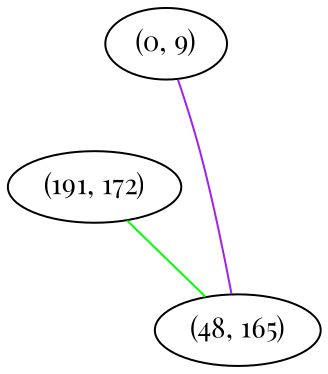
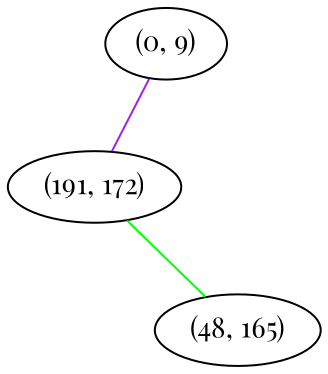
edge "(0, 9)" -- "(48, 165)": now "(0, 9)" -- "(191, 172)"
